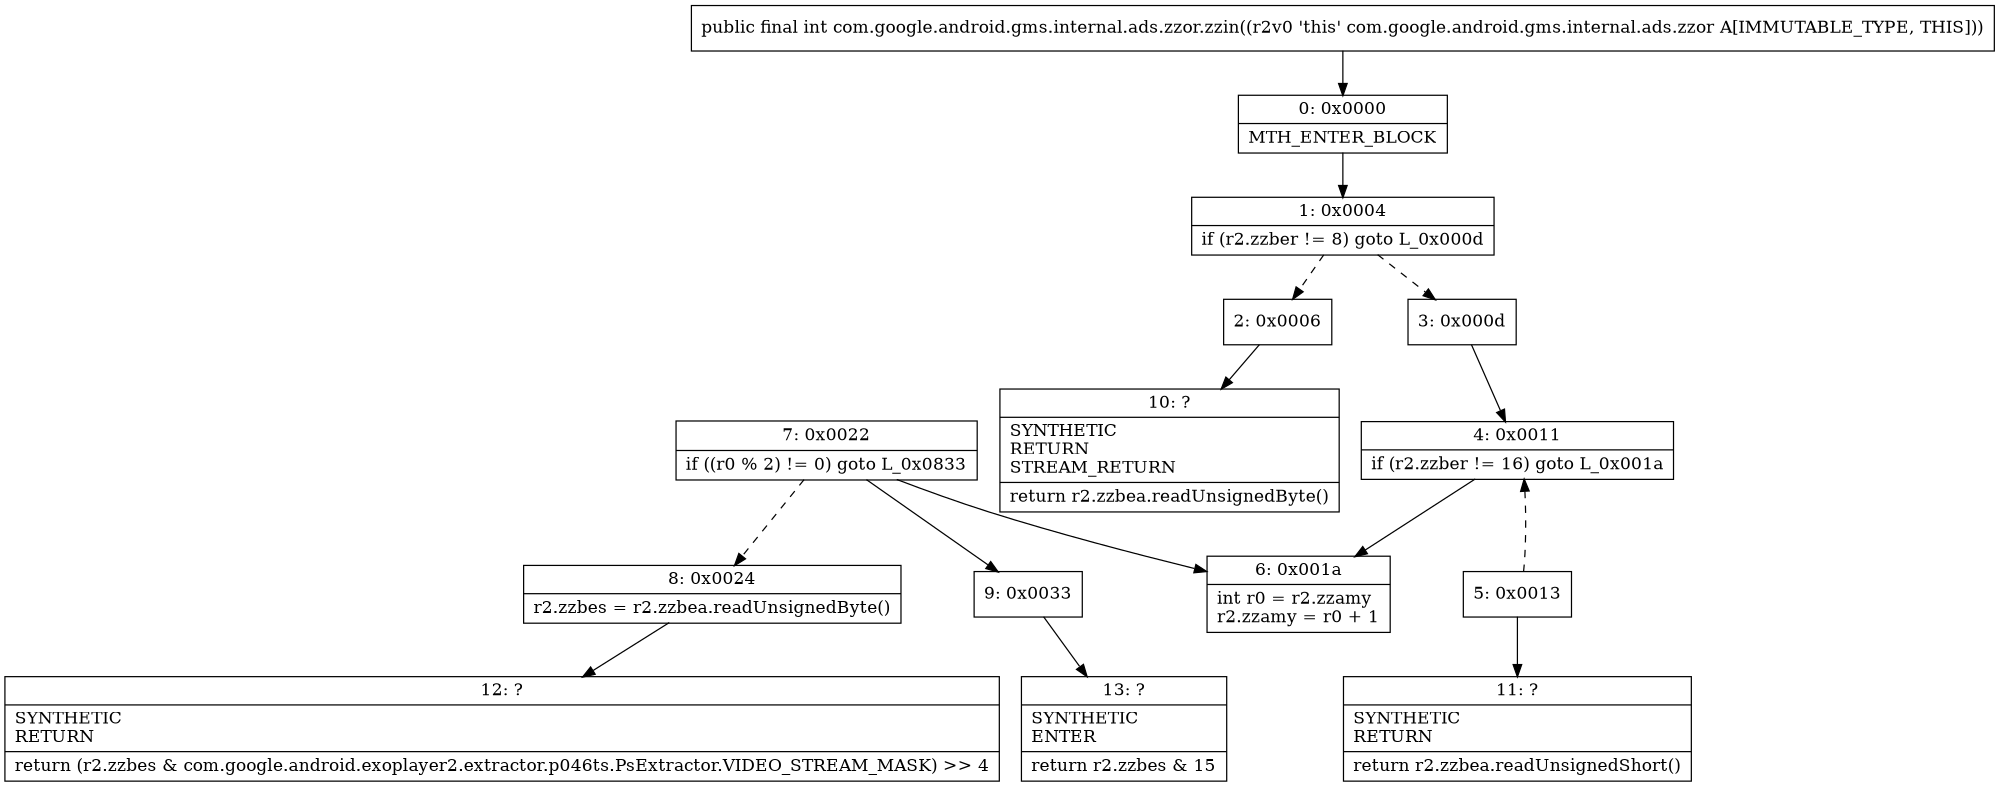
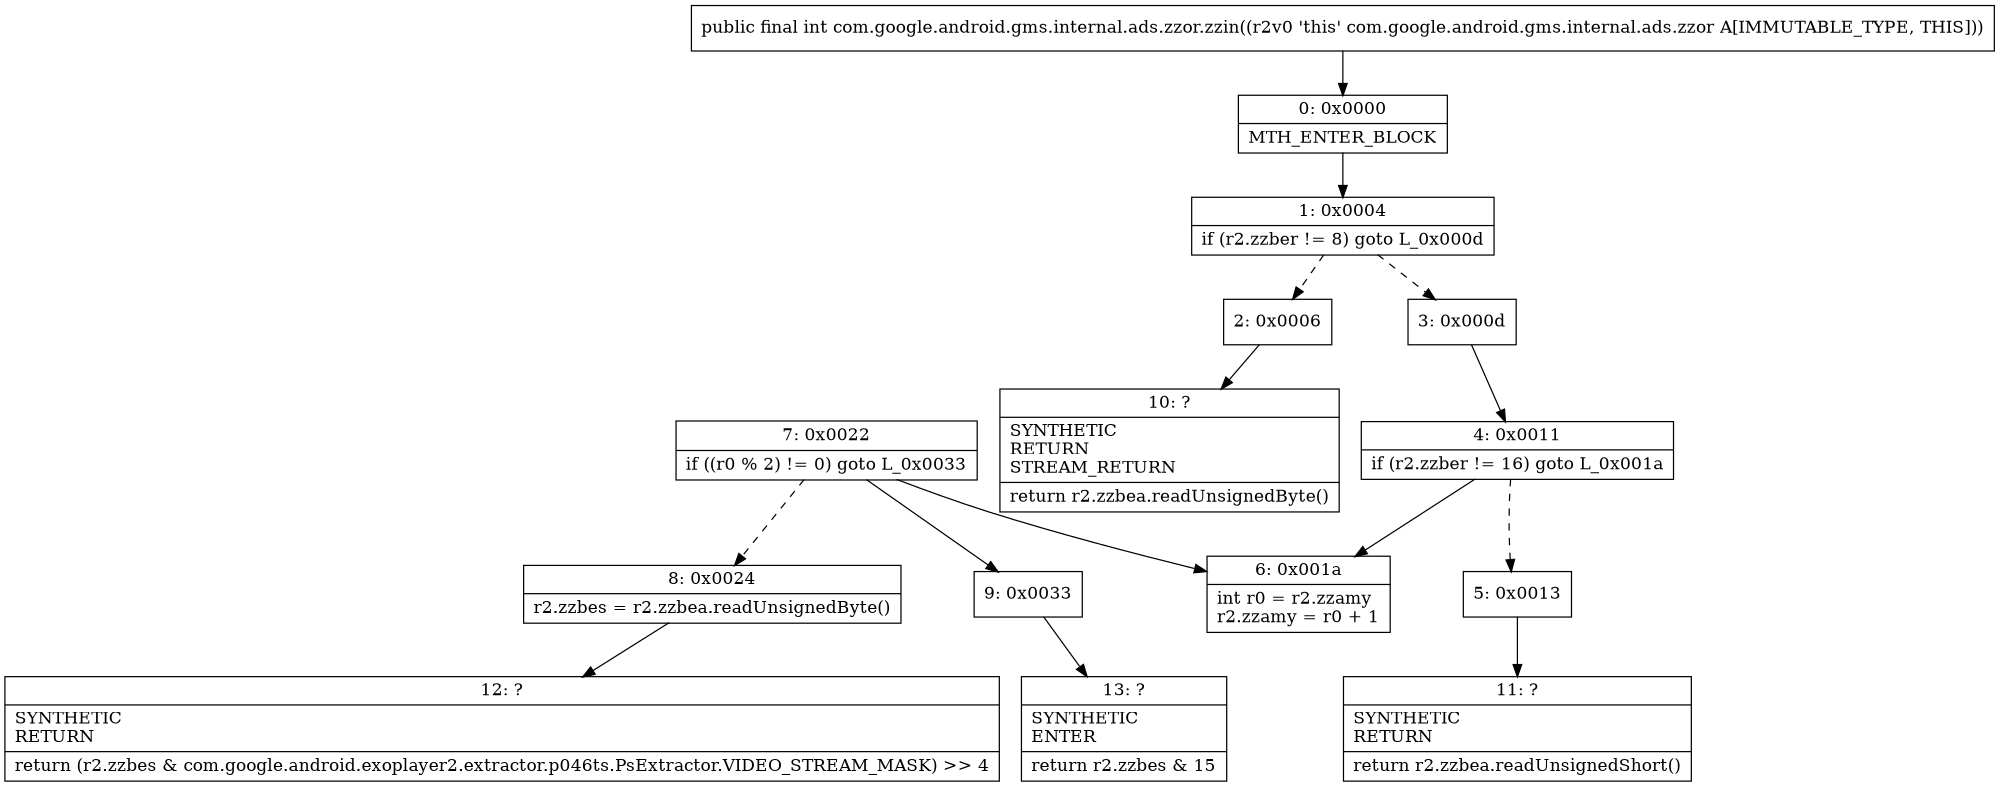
node "7: 0x0022": text "if ((r0 % 2) != 0) goto L_0x0833" -> "if ((r0 % 2) != 0) goto L_0x0033"
edge "5: 0x0013" -> "4: 0x0011": reversed
